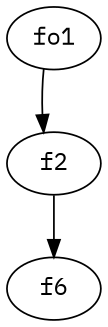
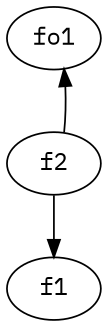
edge "fo1" -> "f2": reversed
node "f6": label "f6" -> "f1"
